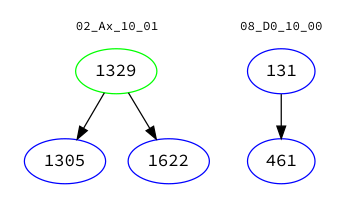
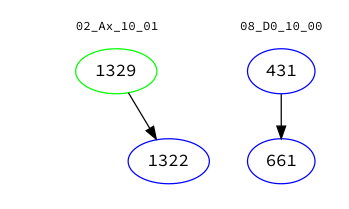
node "131": label "131" -> "431"
node "1305": removed
node "1622": label "1622" -> "1322"
node "461": label "461" -> "661"
